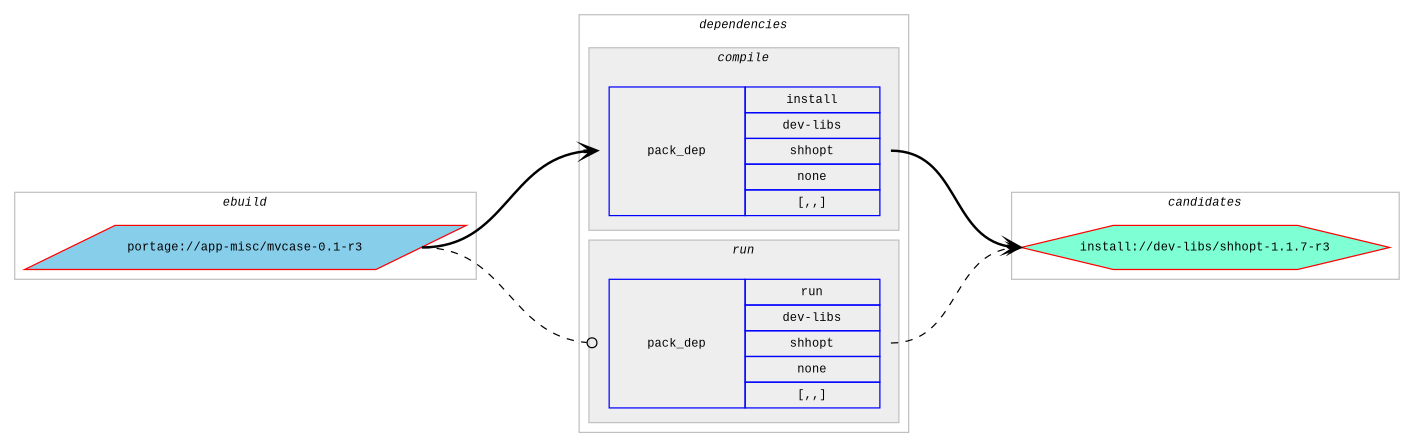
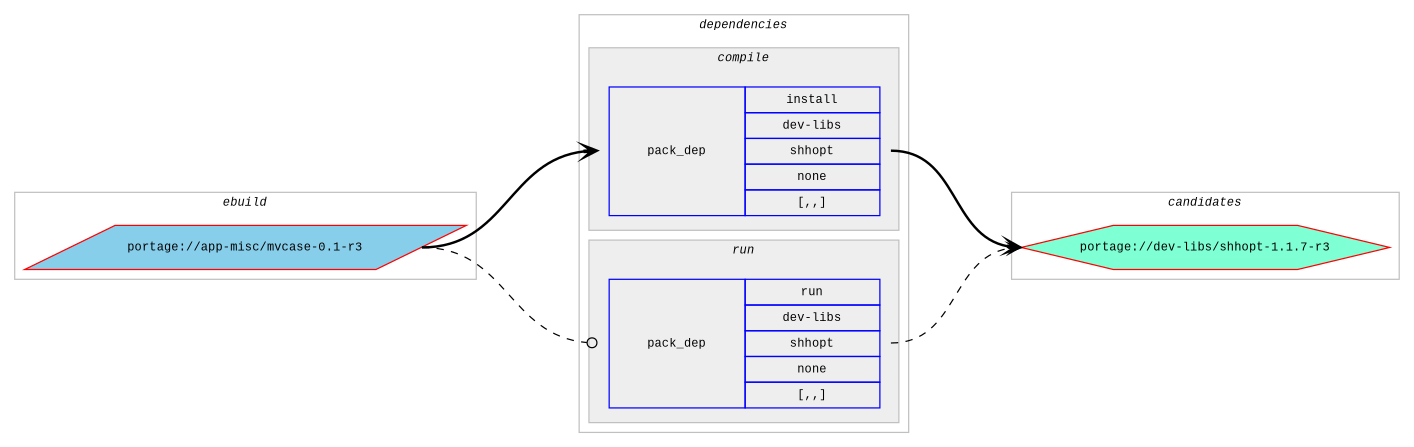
node "install://dev-libs/shhopt-1.1.7-r3": label "install://dev-libs/shhopt-1.1.7-r3" -> "portage://dev-libs/shhopt-1.1.7-r3"
